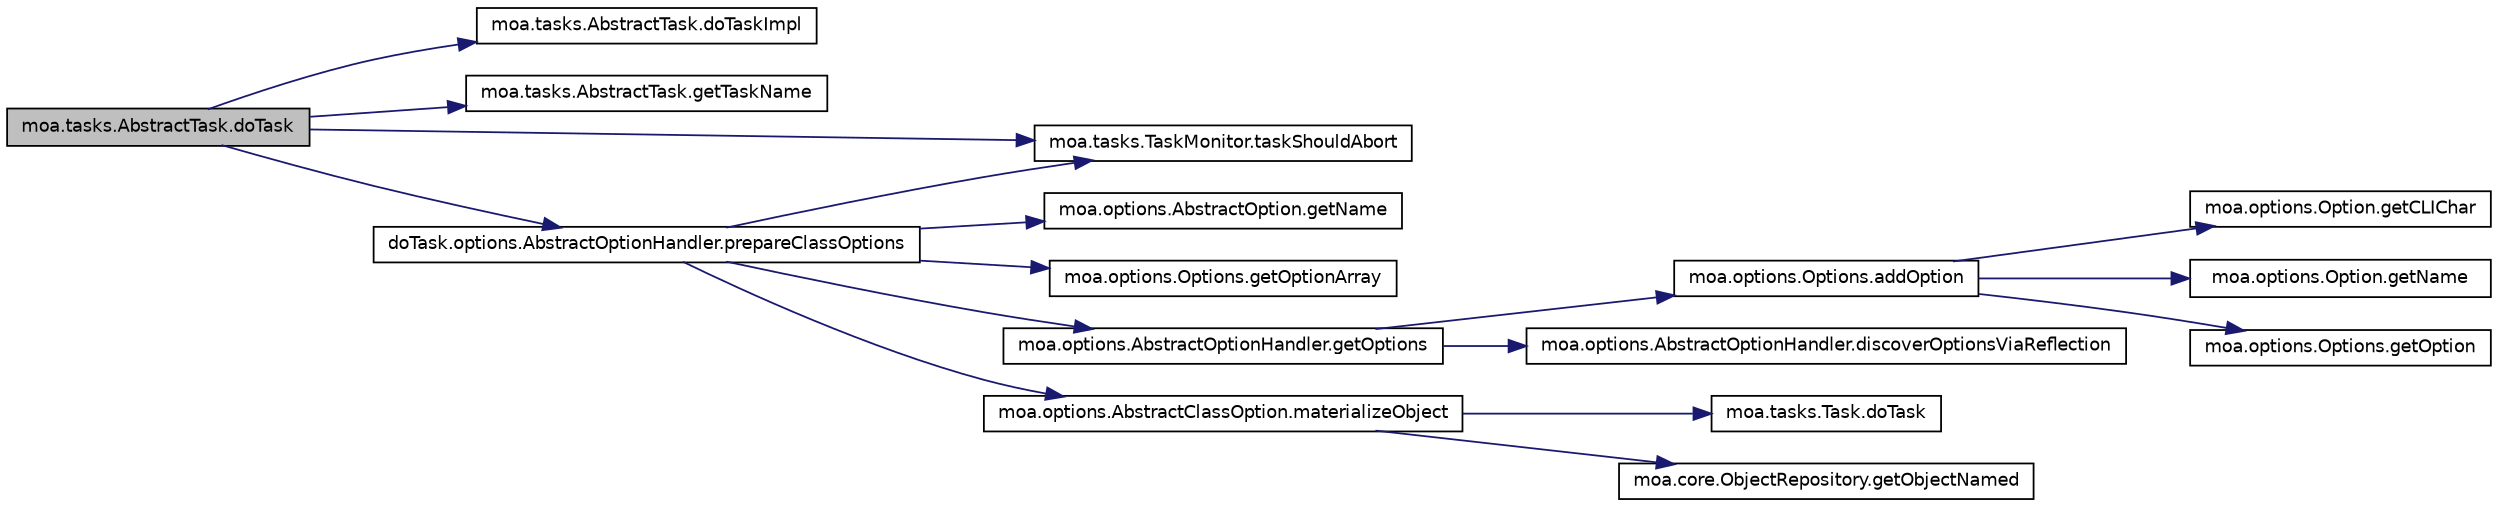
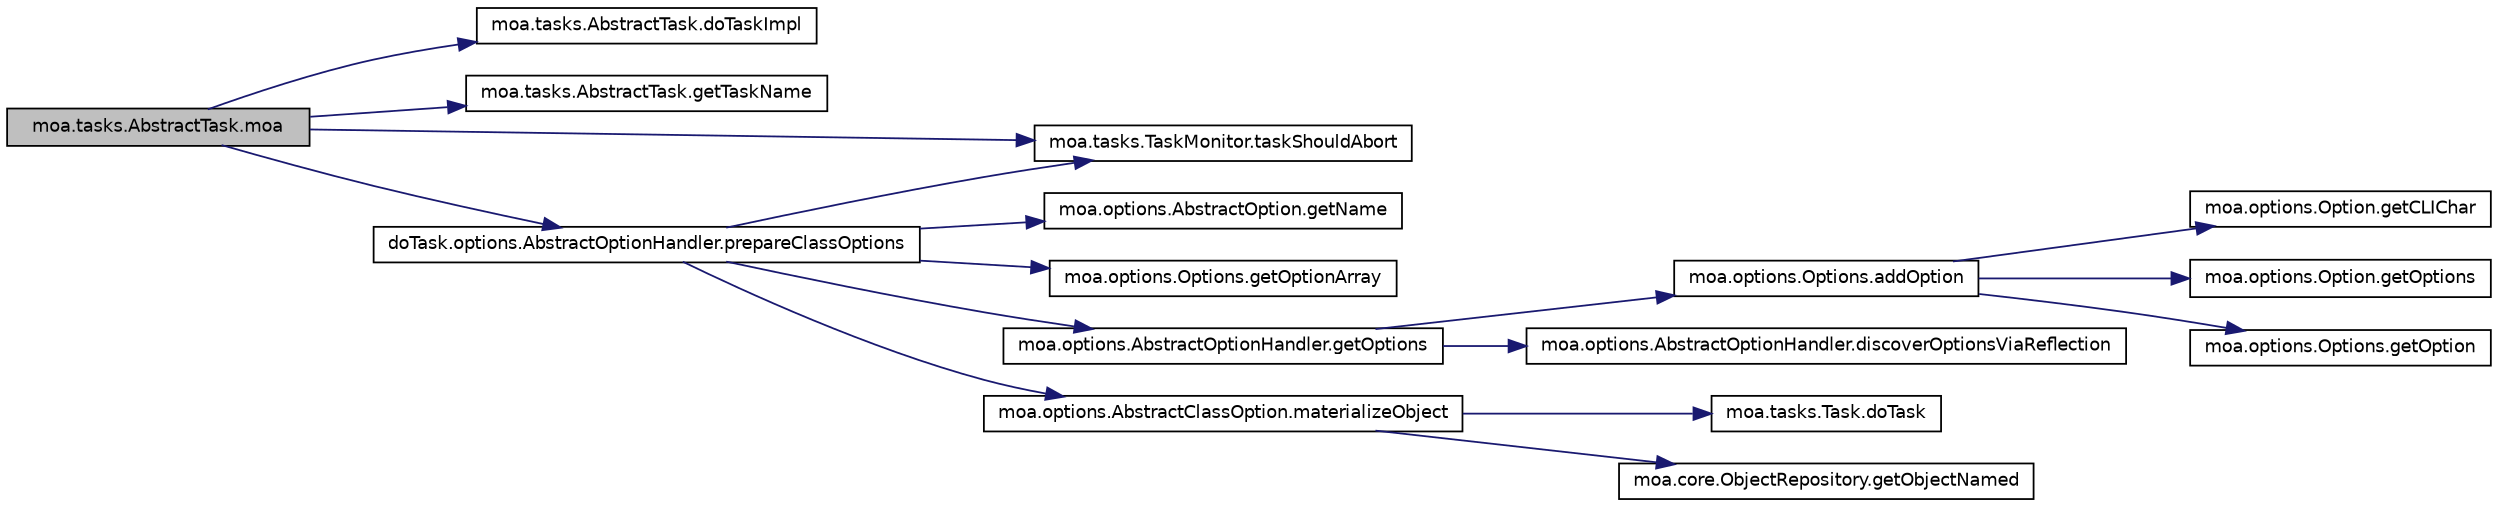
node "moa.tasks.AbstractTask.doTask": label "moa.tasks.AbstractTask.doTask" -> "moa.tasks.AbstractTask.moa"
node "moa.options.Option.getName": label "moa.options.Option.getName" -> "moa.options.Option.getOptions"
